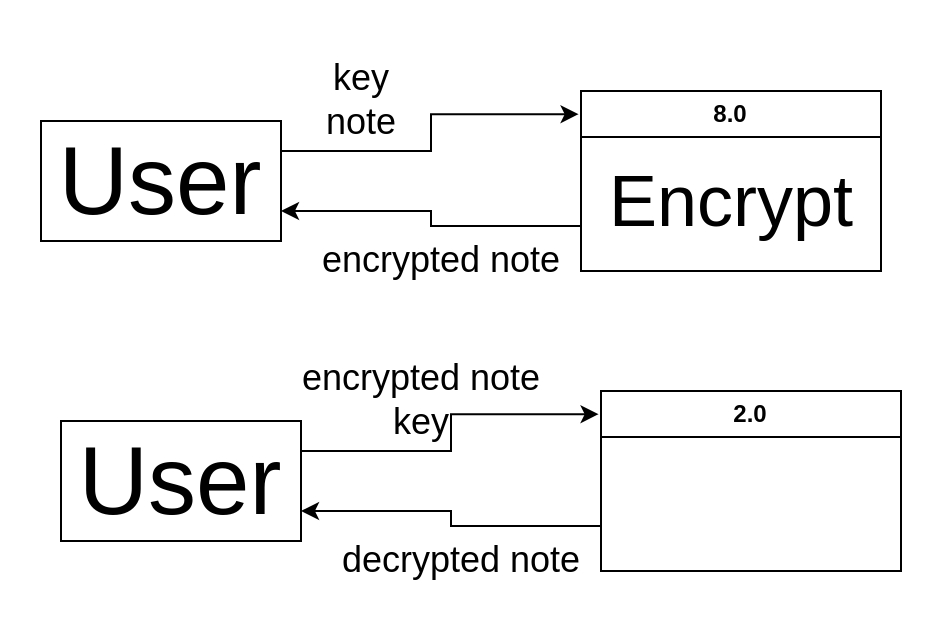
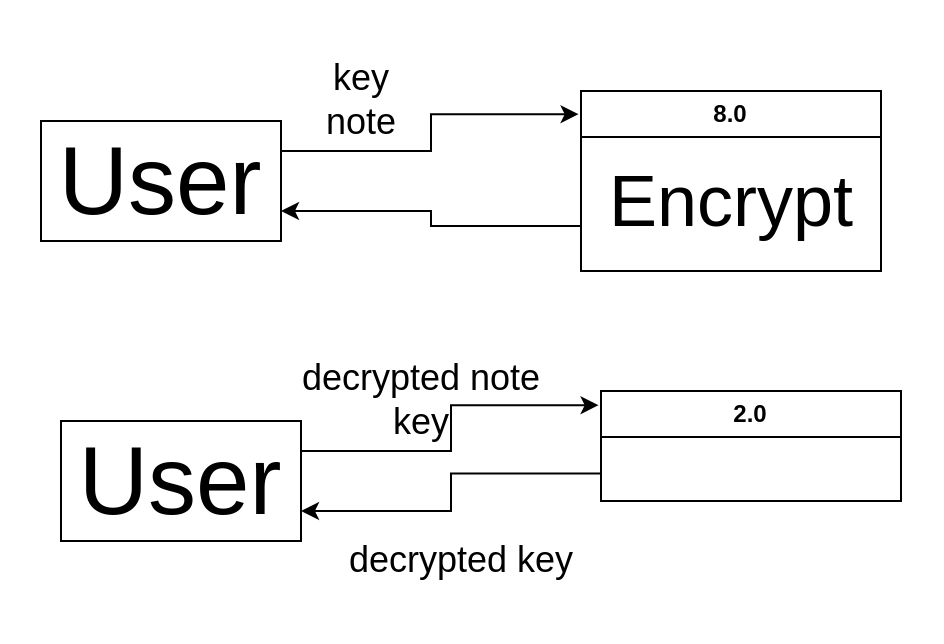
node "encrypted note": removed
node "encrypted note key": label "encrypted note key" -> "decrypted note key"
node "2.0": size 300x180 -> 300x110
node "decrypted note": label "decrypted note" -> "decrypted key"
